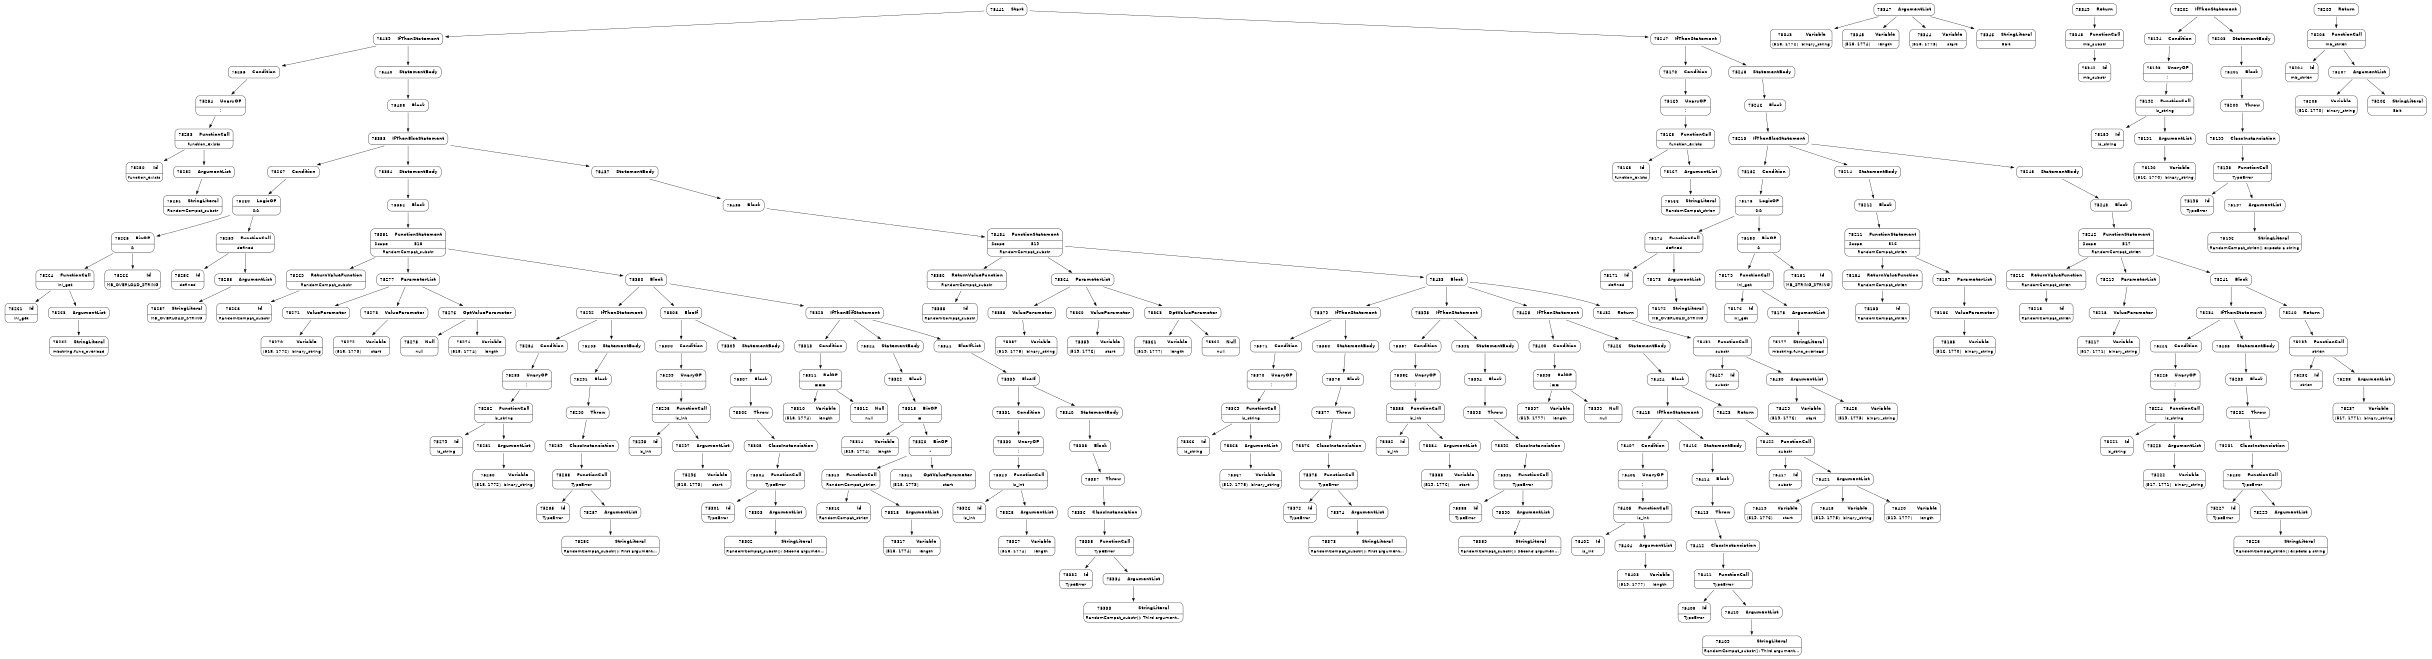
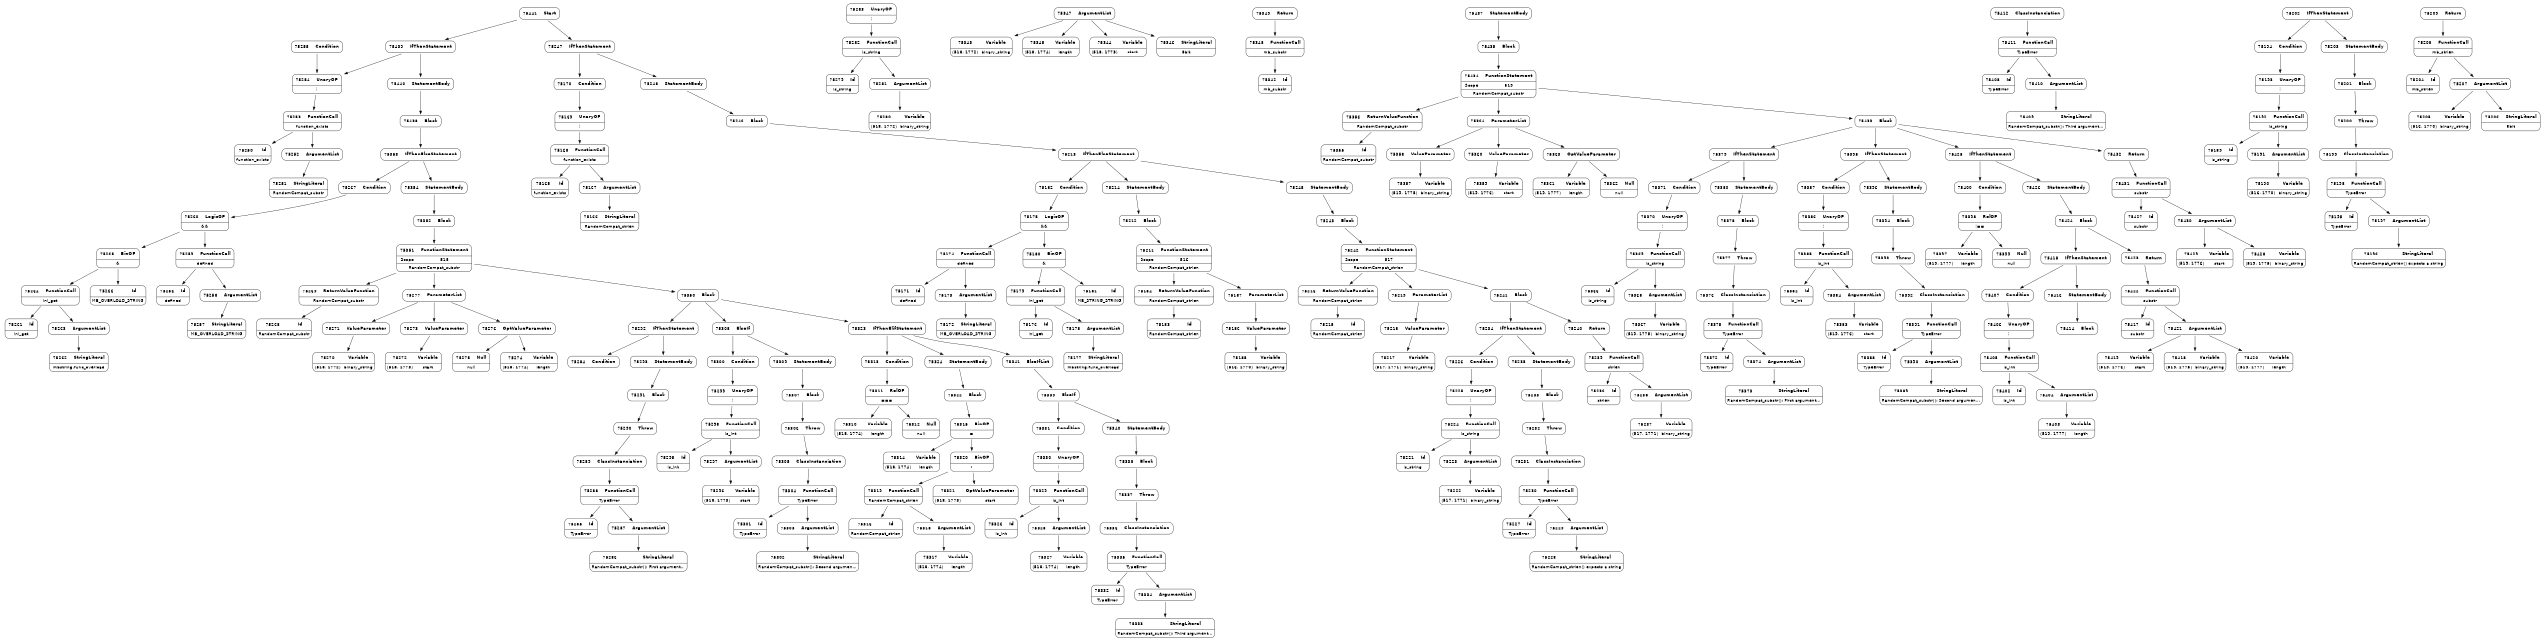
edge "75439" -> "75255": now "75439" -> "75254"
edge "75353" -> "75437": removed
edge "75284" -> "75283": removed
node "75413": removed
